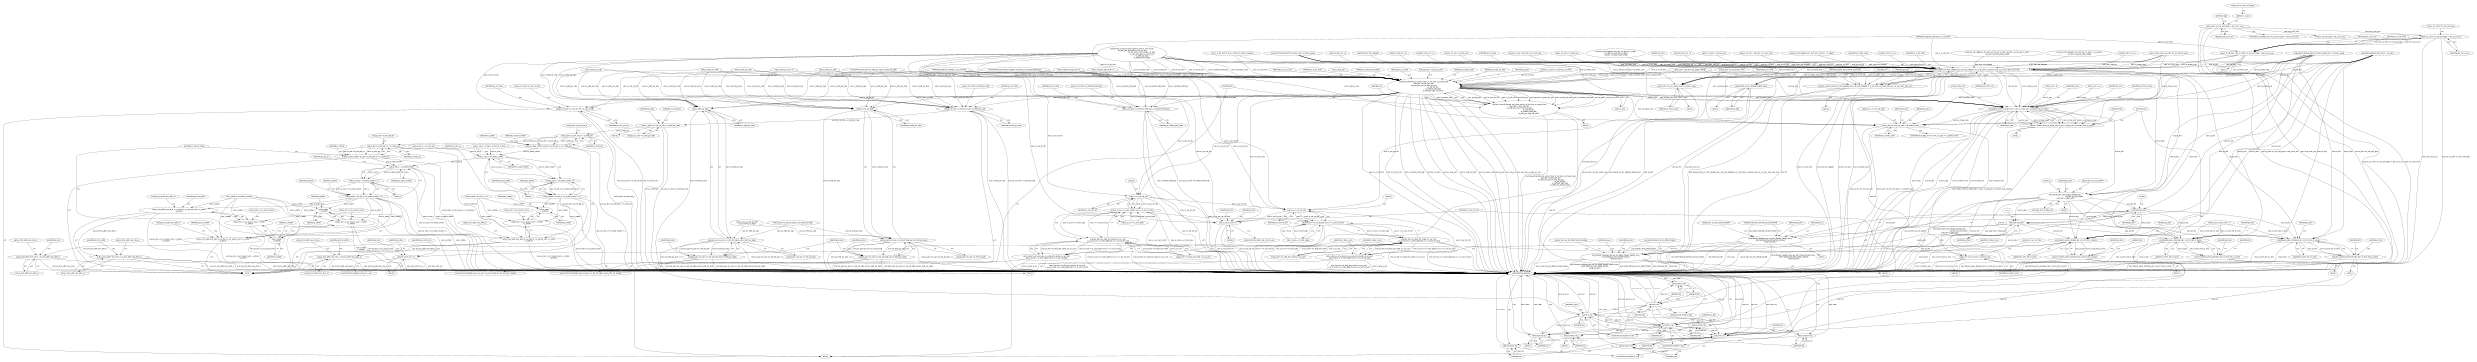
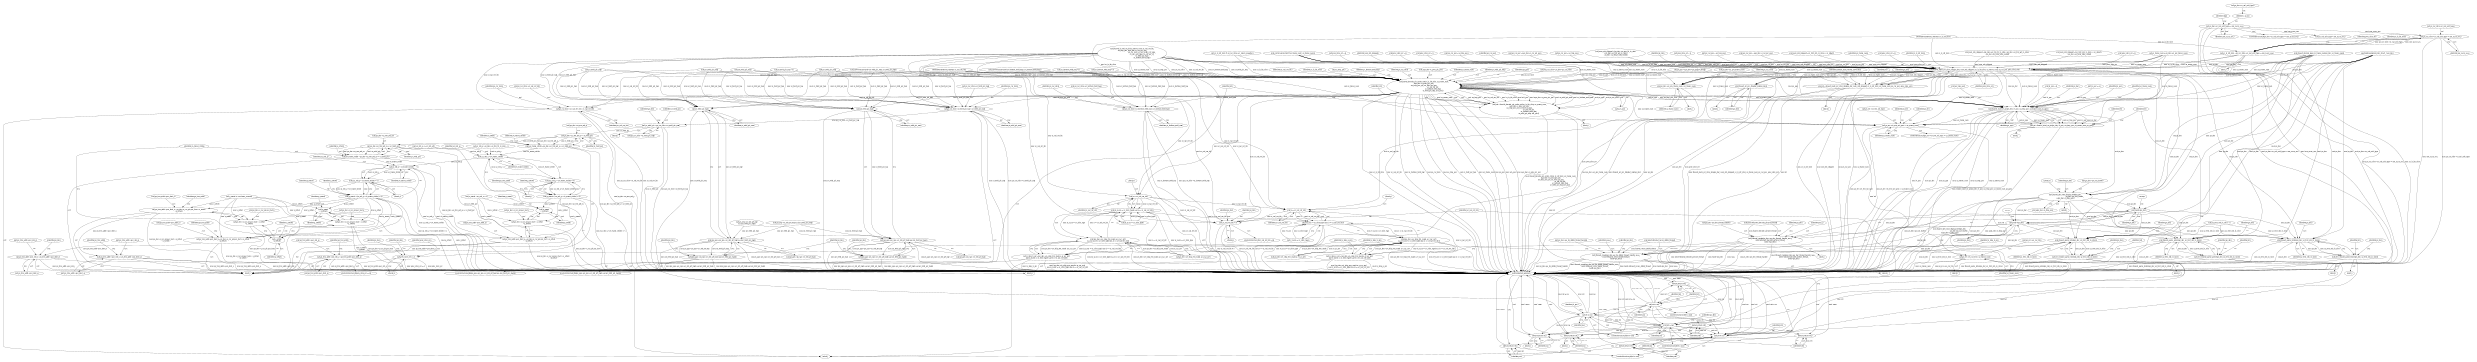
edge "(Call,y_offset = (u2_mb_y * u4_frame_stride) << 3)" -> "(Call,(u2_mb_y * u4_frame_stride) << 3)": added, label "CFG:"
